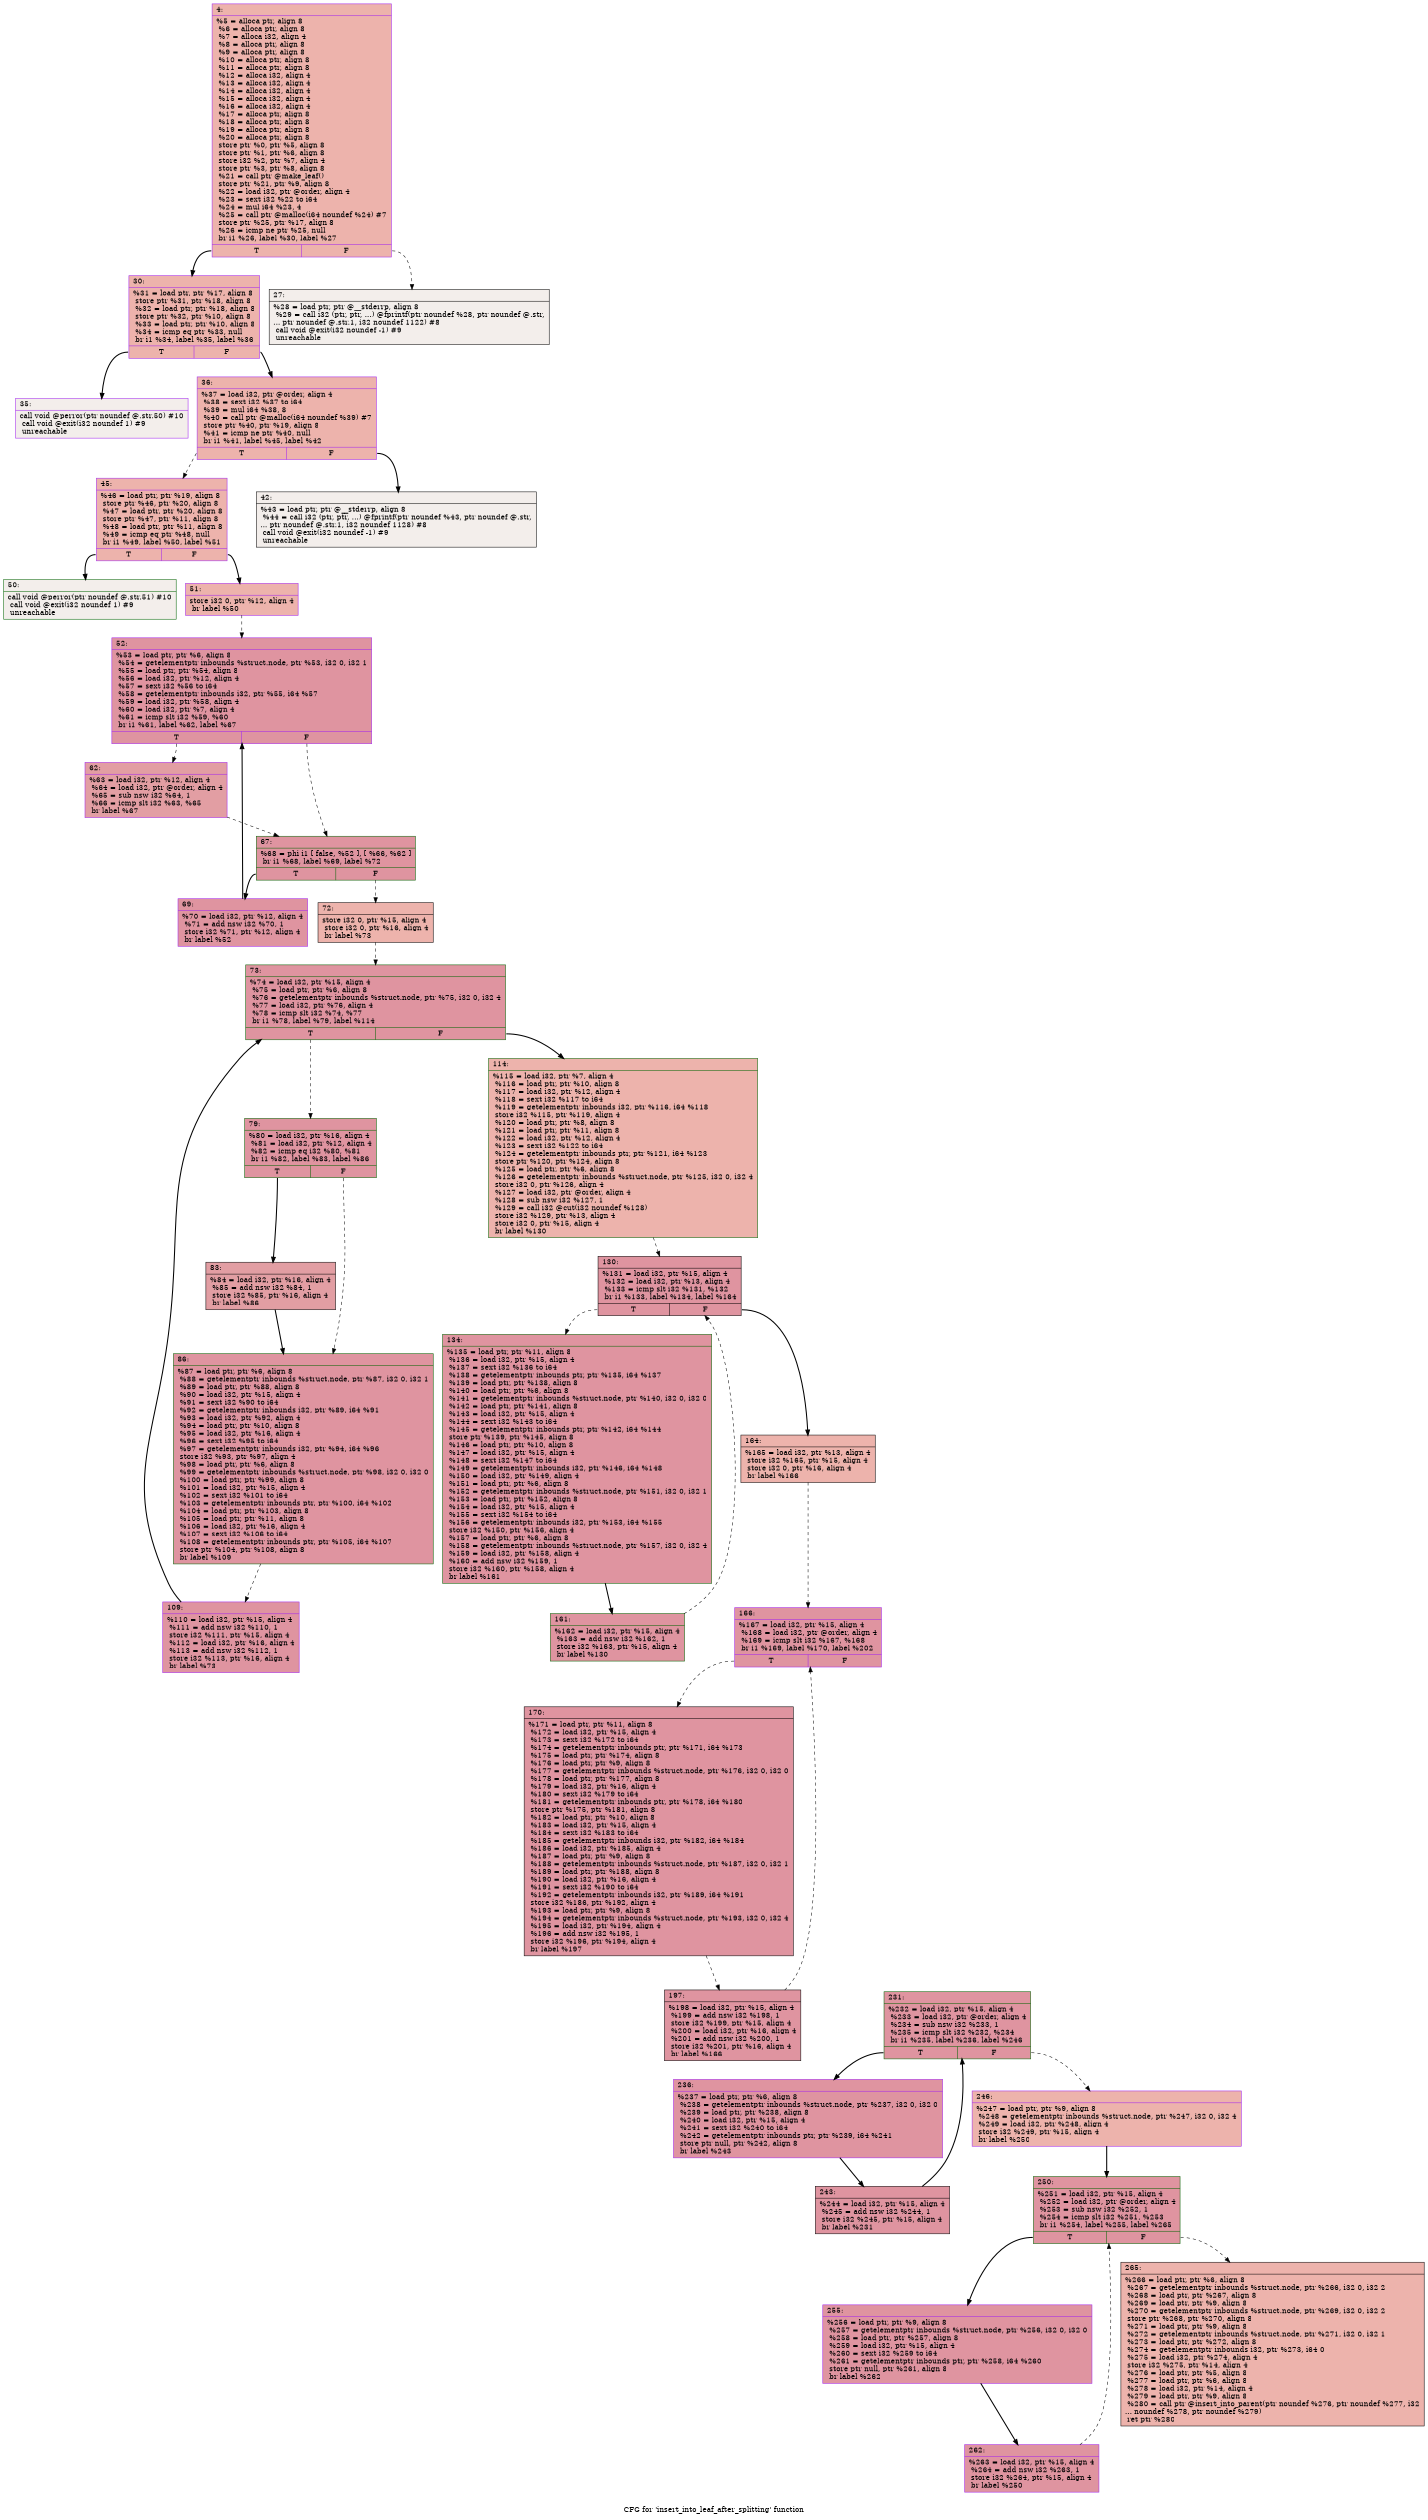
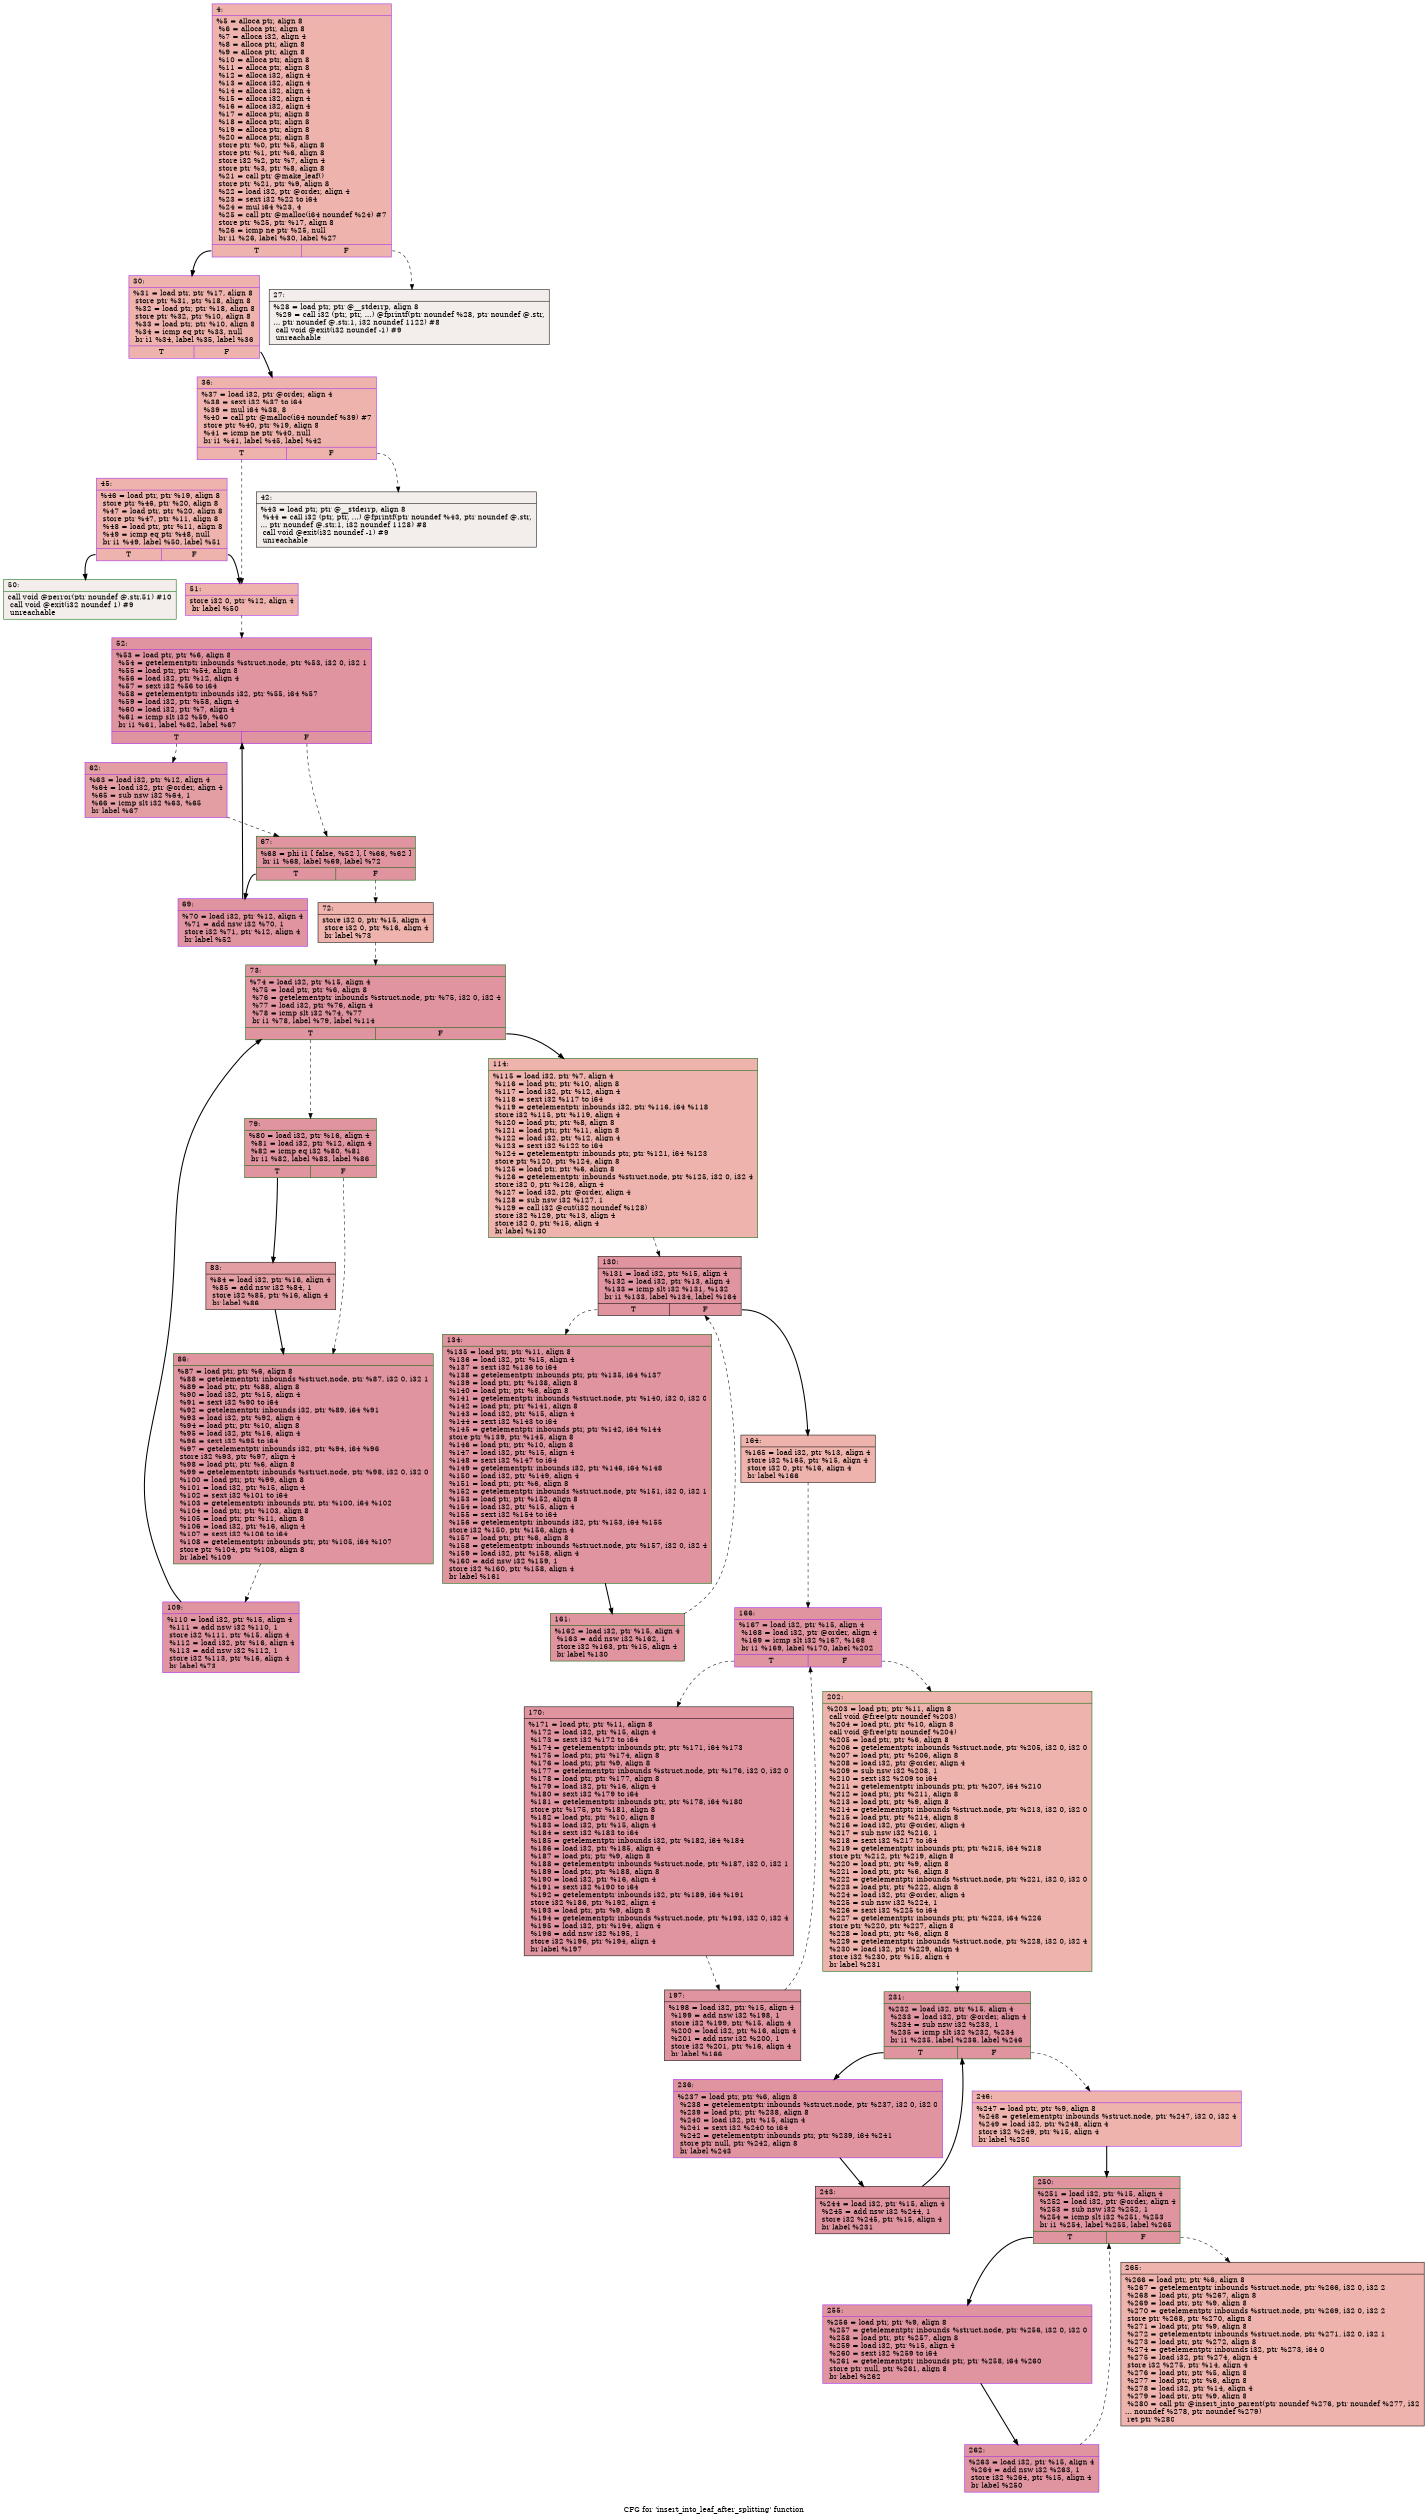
node "35:": removed
edge "36:" -> "45:": now "36:" -> "51:"
edge "36:" -> "42:": style bold -> dashed
node "202:": added
